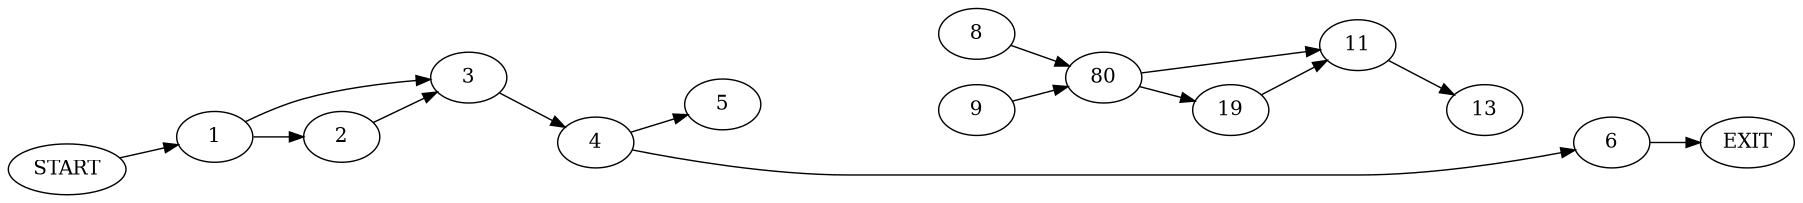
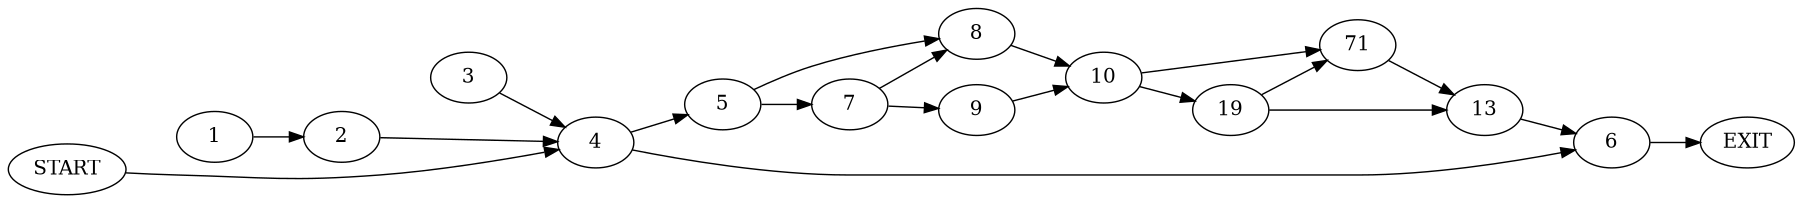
node "11": label "11" -> "71"
edge "5" -> "8": added
node "80": label "80" -> "10"
edge "1" -> "3": removed
node "7": added
edge "2" -> "3": now "2" -> "4"
edge "19" -> "13": added
edge "13" -> "6": added
edge "START" -> "1": now "START" -> "4"
